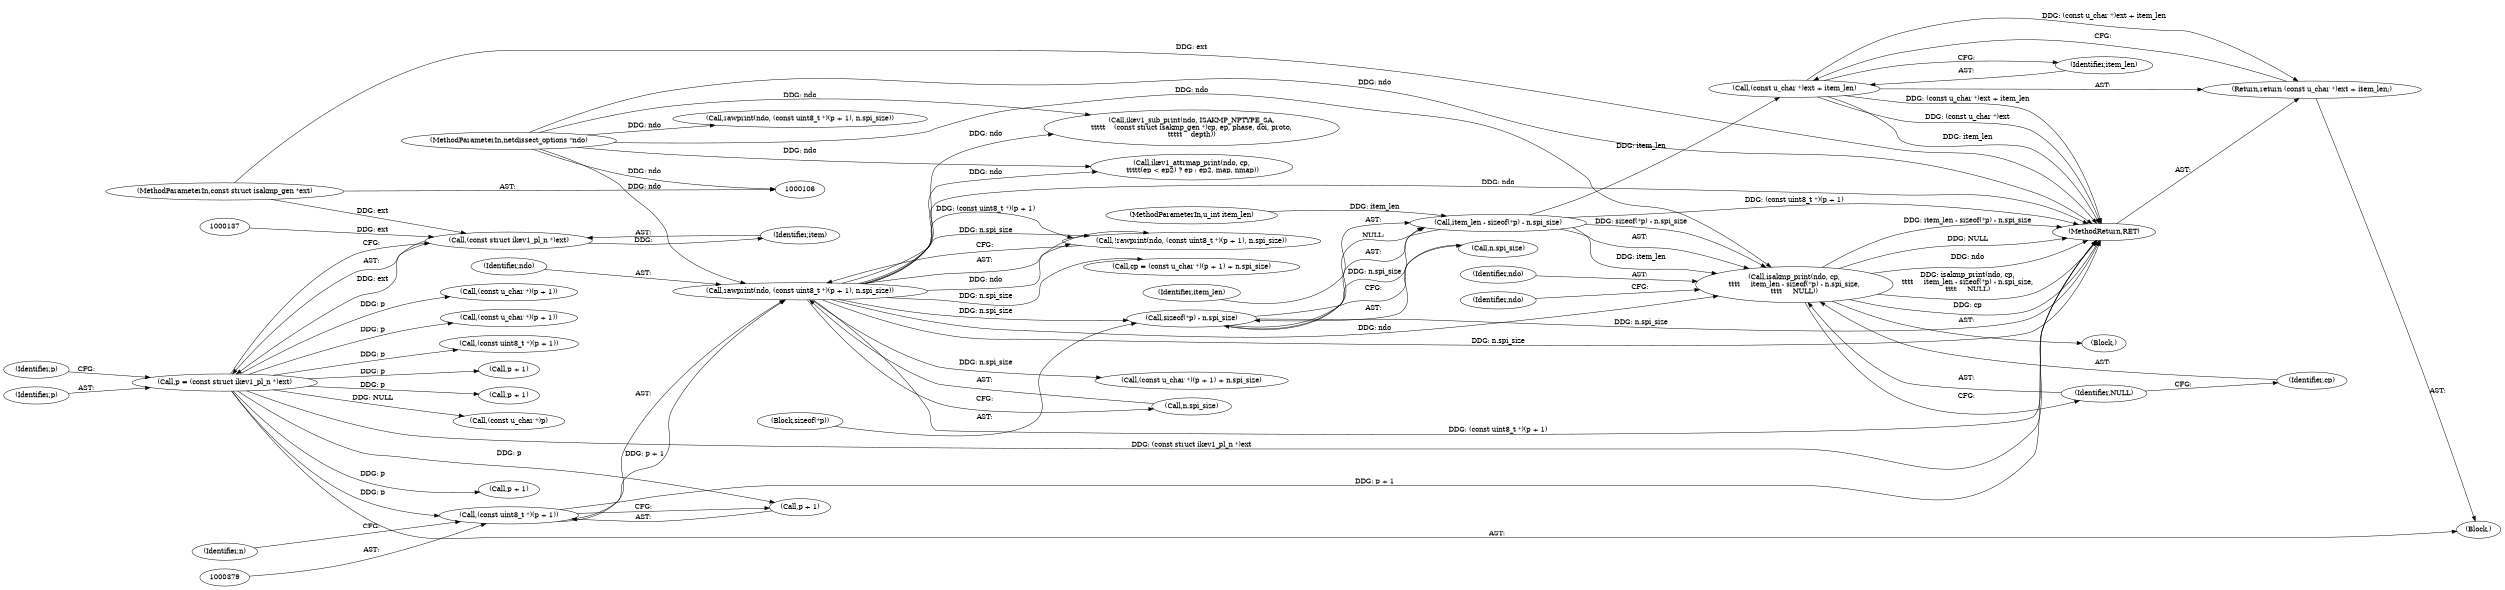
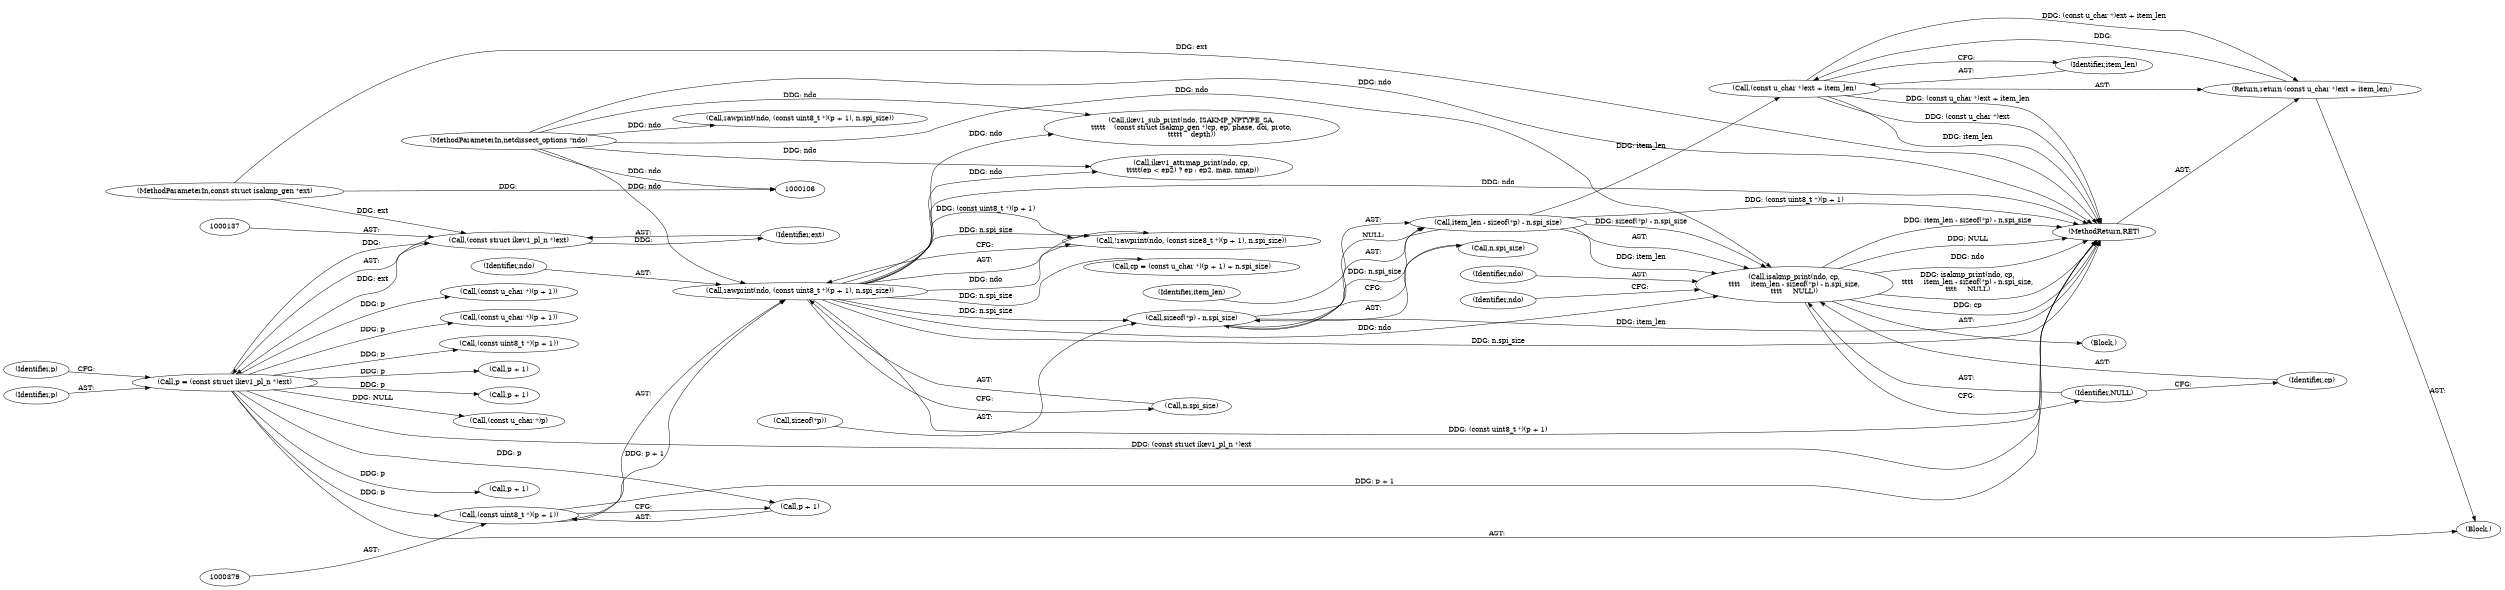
edge "(Return,return (const u_char *)ext + item_len;)" -> "(Call,(const u_char *)ext + item_len)": label "CFG: " -> "DDG: "
edge "(MethodParameterIn,const struct isakmp_gen *ext)" -> "1000106": label "AST: " -> "DDG: "
node "(MethodParameterIn,u_int item_len)": removed
edge "1000137" -> "(Call,(const struct ikev1_pl_n *)ext)": label "DDG: ext" -> "AST: "
node "(Identifier,item)": label "(Identifier,item)" -> "(Identifier,ext)"
node "(Call,!rawprint(ndo, (const uint8_t *)(p + 1), n.spi_size))": label "(Call,!rawprint(ndo, (const uint8_t *)(p + 1), n.spi_size))" -> "(Call,!rawprint(ndo, (const size8_t *)(p + 1), n.spi_size))"
edge "(Call,p = (const struct ikev1_pl_n *)ext)" -> "(Call,(const struct ikev1_pl_n *)ext)": label "CFG: " -> "DDG: "
edge "(Call,sizeof(*p) - n.spi_size)" -> "(MethodReturn,RET)": label "DDG: n.spi_size" -> "DDG: item_len"
node "(Call,(const u_char *)(p + 1) + n.spi_size)": removed
node "(Block,sizeof(*p))": label "(Block,sizeof(*p))" -> "(Call,sizeof(*p))"
node "(Identifier,n)": removed
